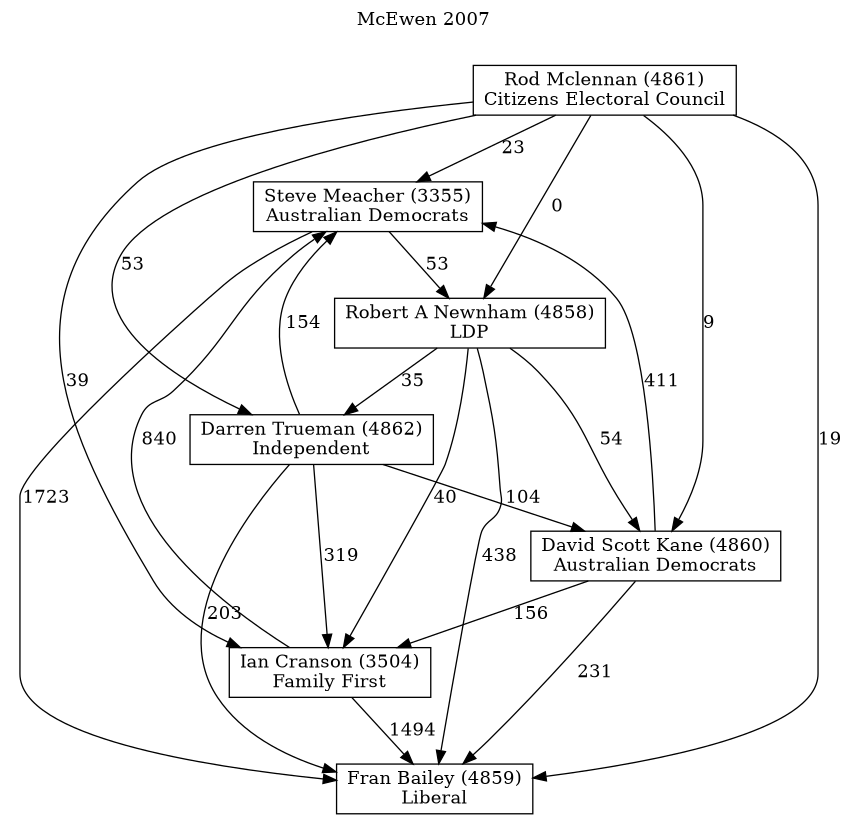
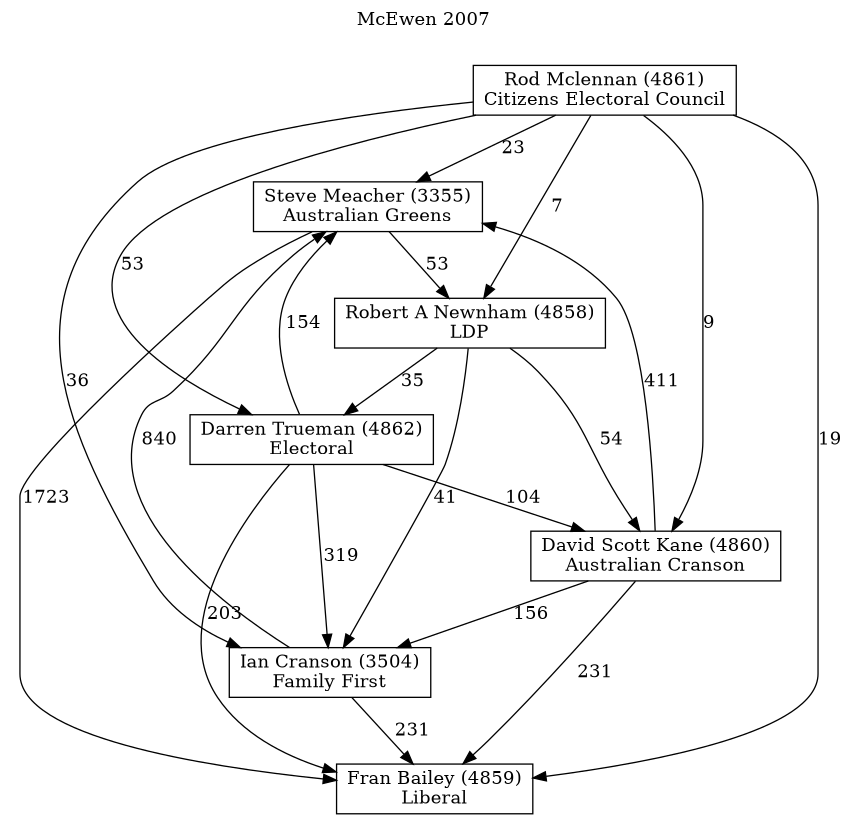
node "Steve Meacher (3355) Australian Democrats": label "Steve Meacher (3355) Australian Democrats" -> "Steve Meacher (3355) Australian Greens"
edge "Rod Mclennan (4861) Citizens Electoral Council" -> "Robert A Newnham (4858) LDP": label "0" -> "7"
edge "Rod Mclennan (4861) Citizens Electoral Council" -> "Ian Cranson (3504) Family First": label "39" -> "36"
node "Darren Trueman (4862) Independent": label "Darren Trueman (4862) Independent" -> "Darren Trueman (4862) Electoral"
edge "Robert A Newnham (4858) LDP" -> "Ian Cranson (3504) Family First": label "40" -> "41"
edge "Robert A Newnham (4858) LDP" -> "Fran Bailey (4859) Liberal": removed, label "438"
node "David Scott Kane (4860) Australian Democrats": label "David Scott Kane (4860) Australian Democrats" -> "David Scott Kane (4860) Australian Cranson"
edge "Ian Cranson (3504) Family First" -> "Fran Bailey (4859) Liberal": label "1494" -> "231"
